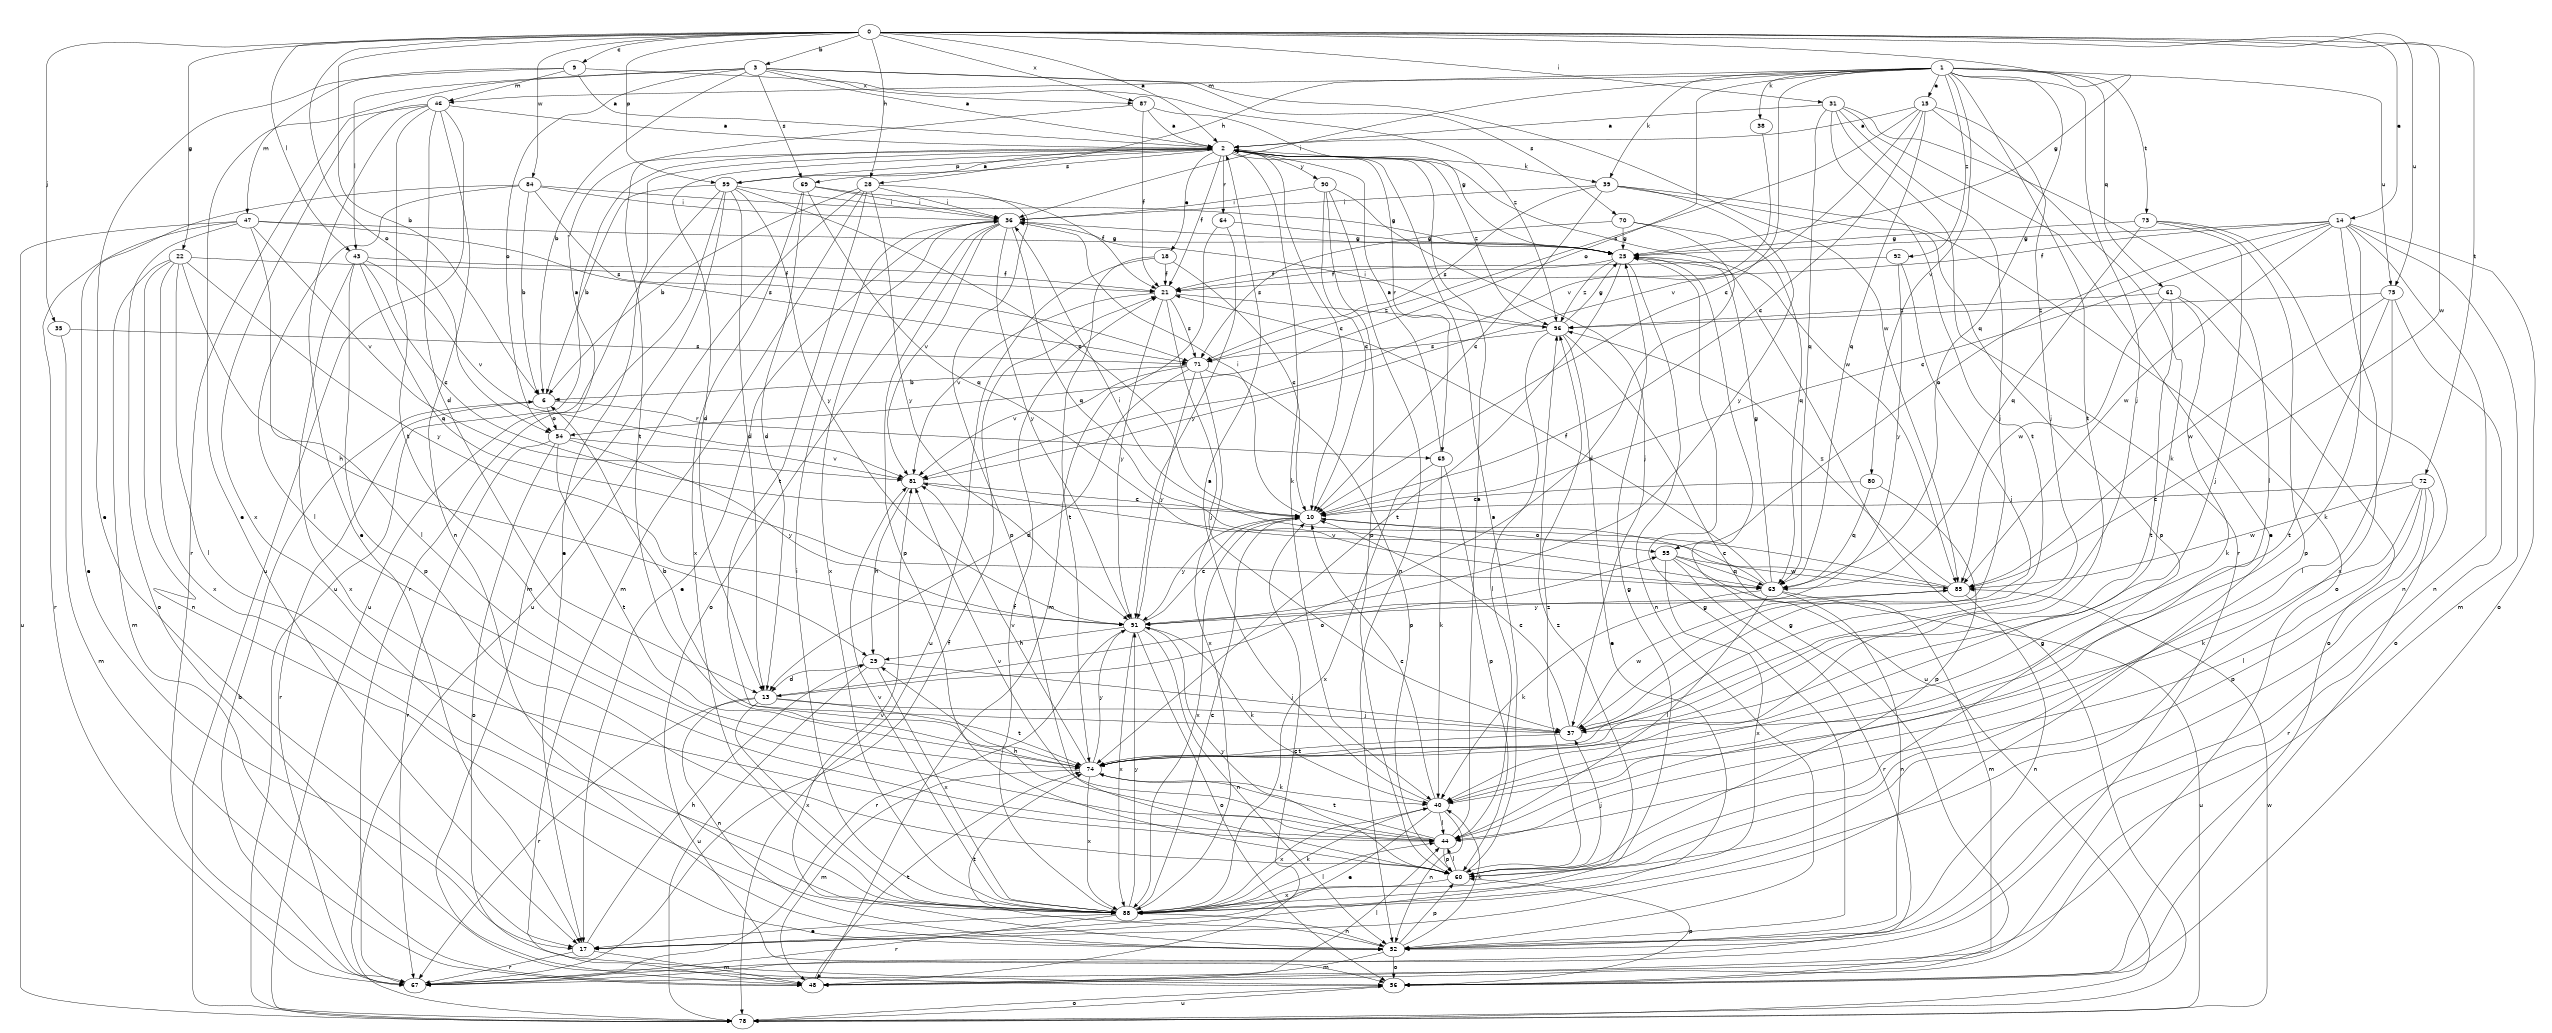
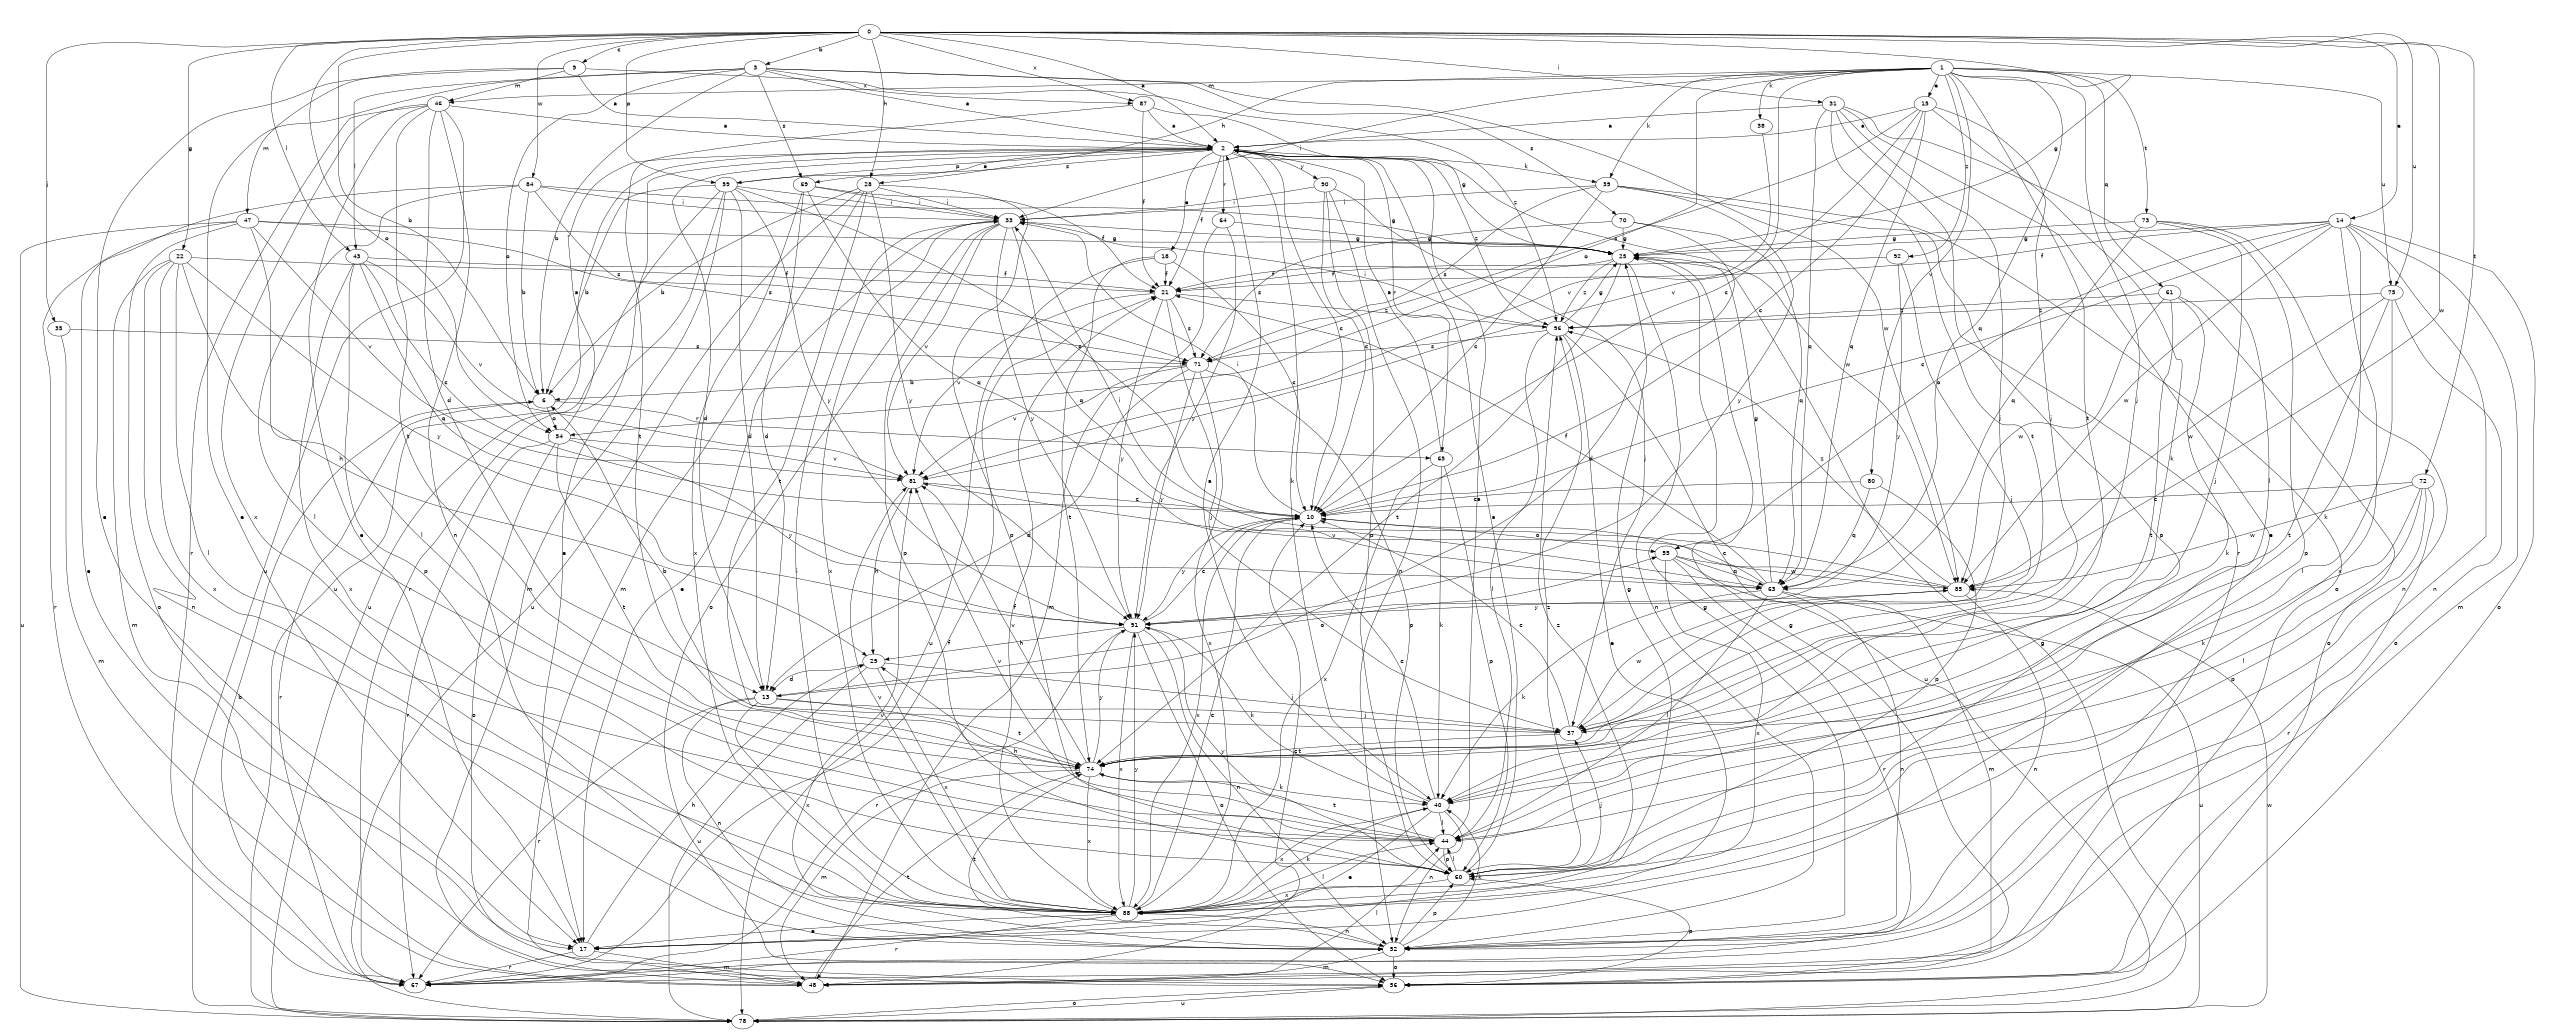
node "36": label "36" -> "33"
